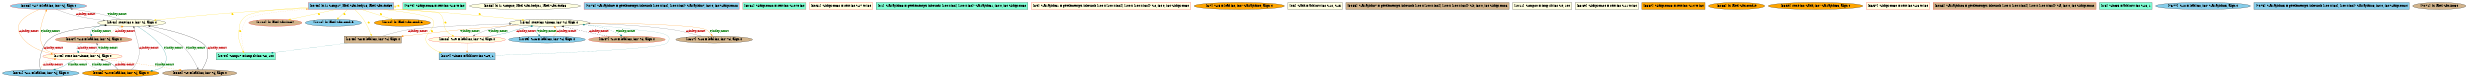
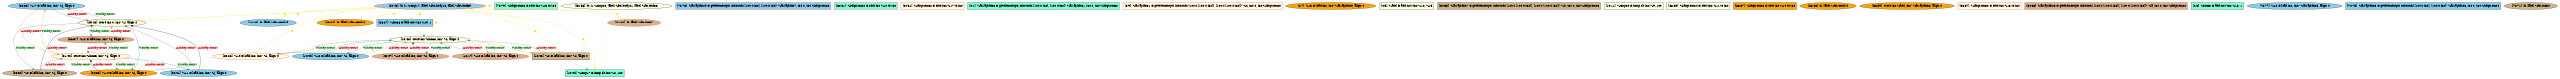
node "[32/33]  %17 = load i32, i32* %j, align 4": color red -> black
node "[20/43]  br i1 %cmp17, label %for.body18, label %for.end39": shape box -> ellipse
node "[16/17]  %13 = load i32, i32* %i, align 4": color black -> red
edge "[25/28]  %19 = load i32, i32* %i, align 4" -> "[26/27]  %inc38 = add nsw i32 %19, 1": reversed
edge "[38/39]  %9 = load i32, i32* %j, align 4" -> "[31/40]  store i32 %inc35, i32* %j, align 4": added, label "A|indep|Const"
